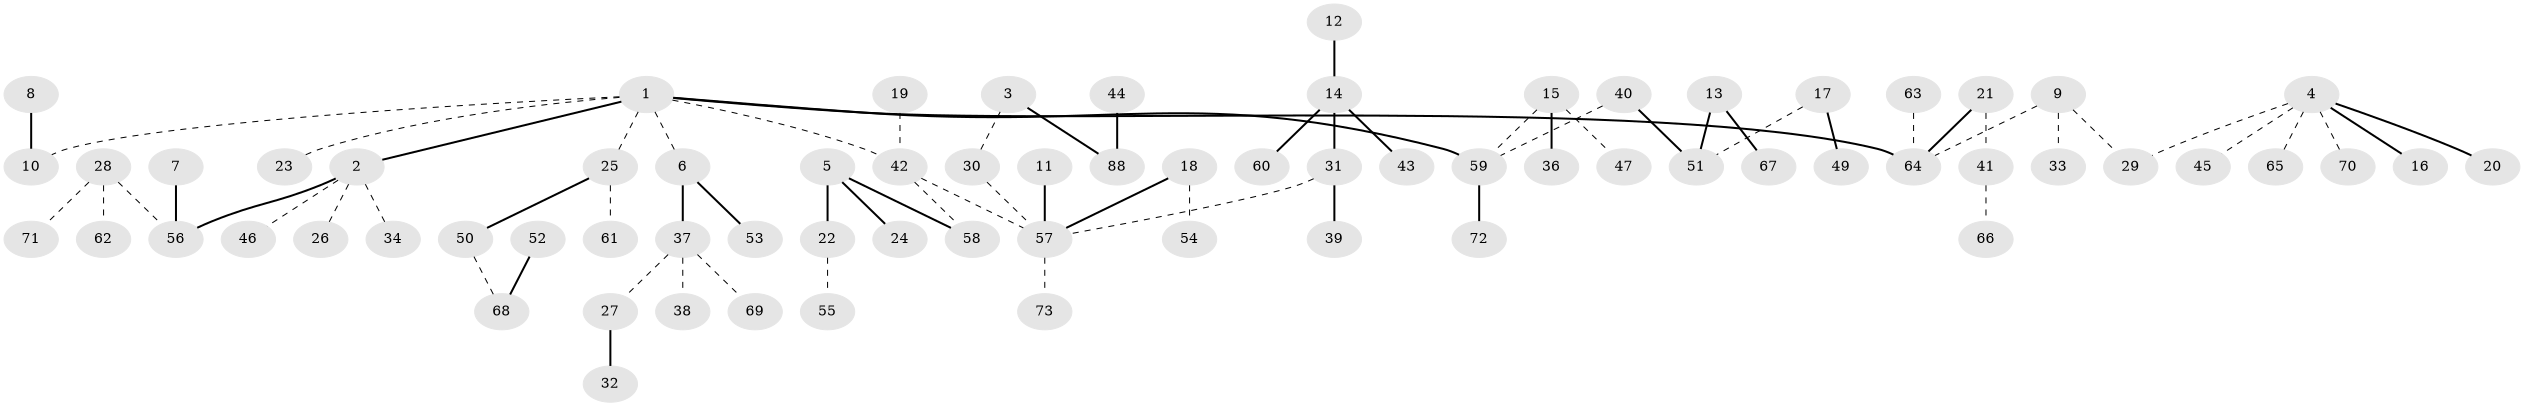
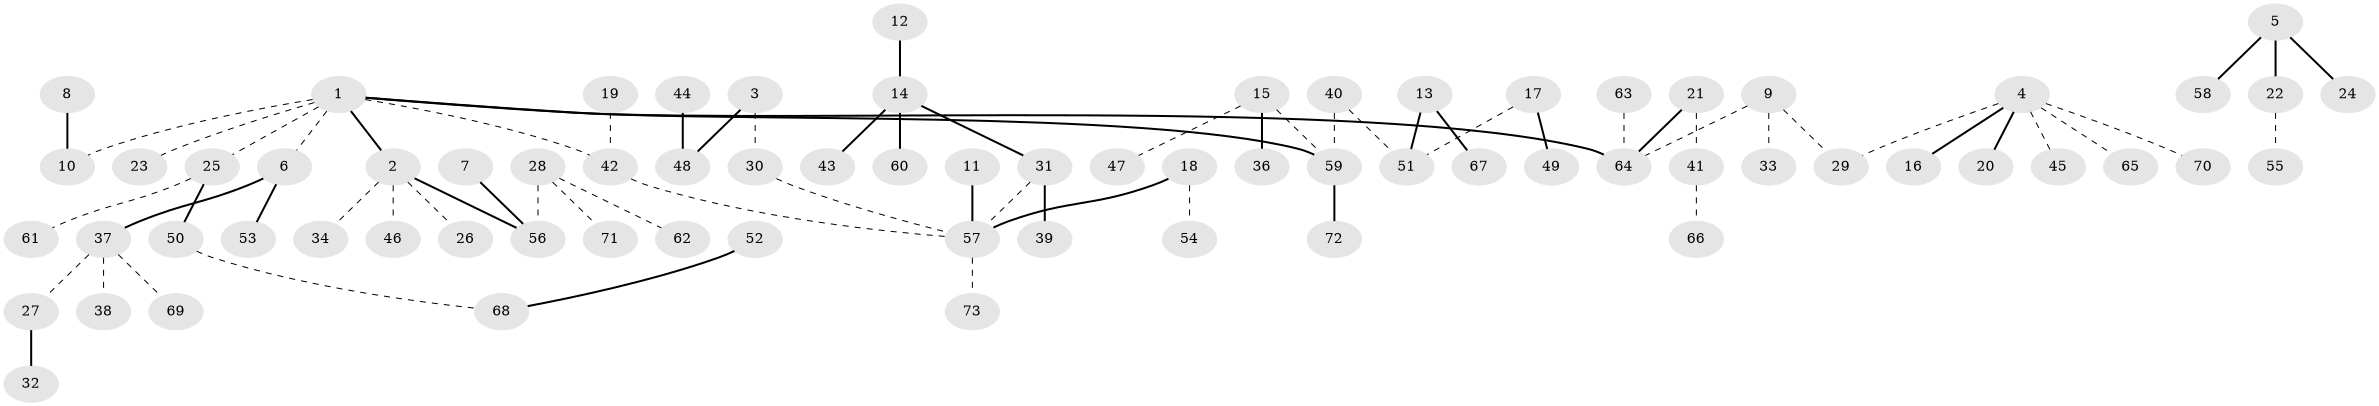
edge "40" -- "51": style bold -> dashed
node "88": label "88" -> "48"
edge "42" -- "58": removed
